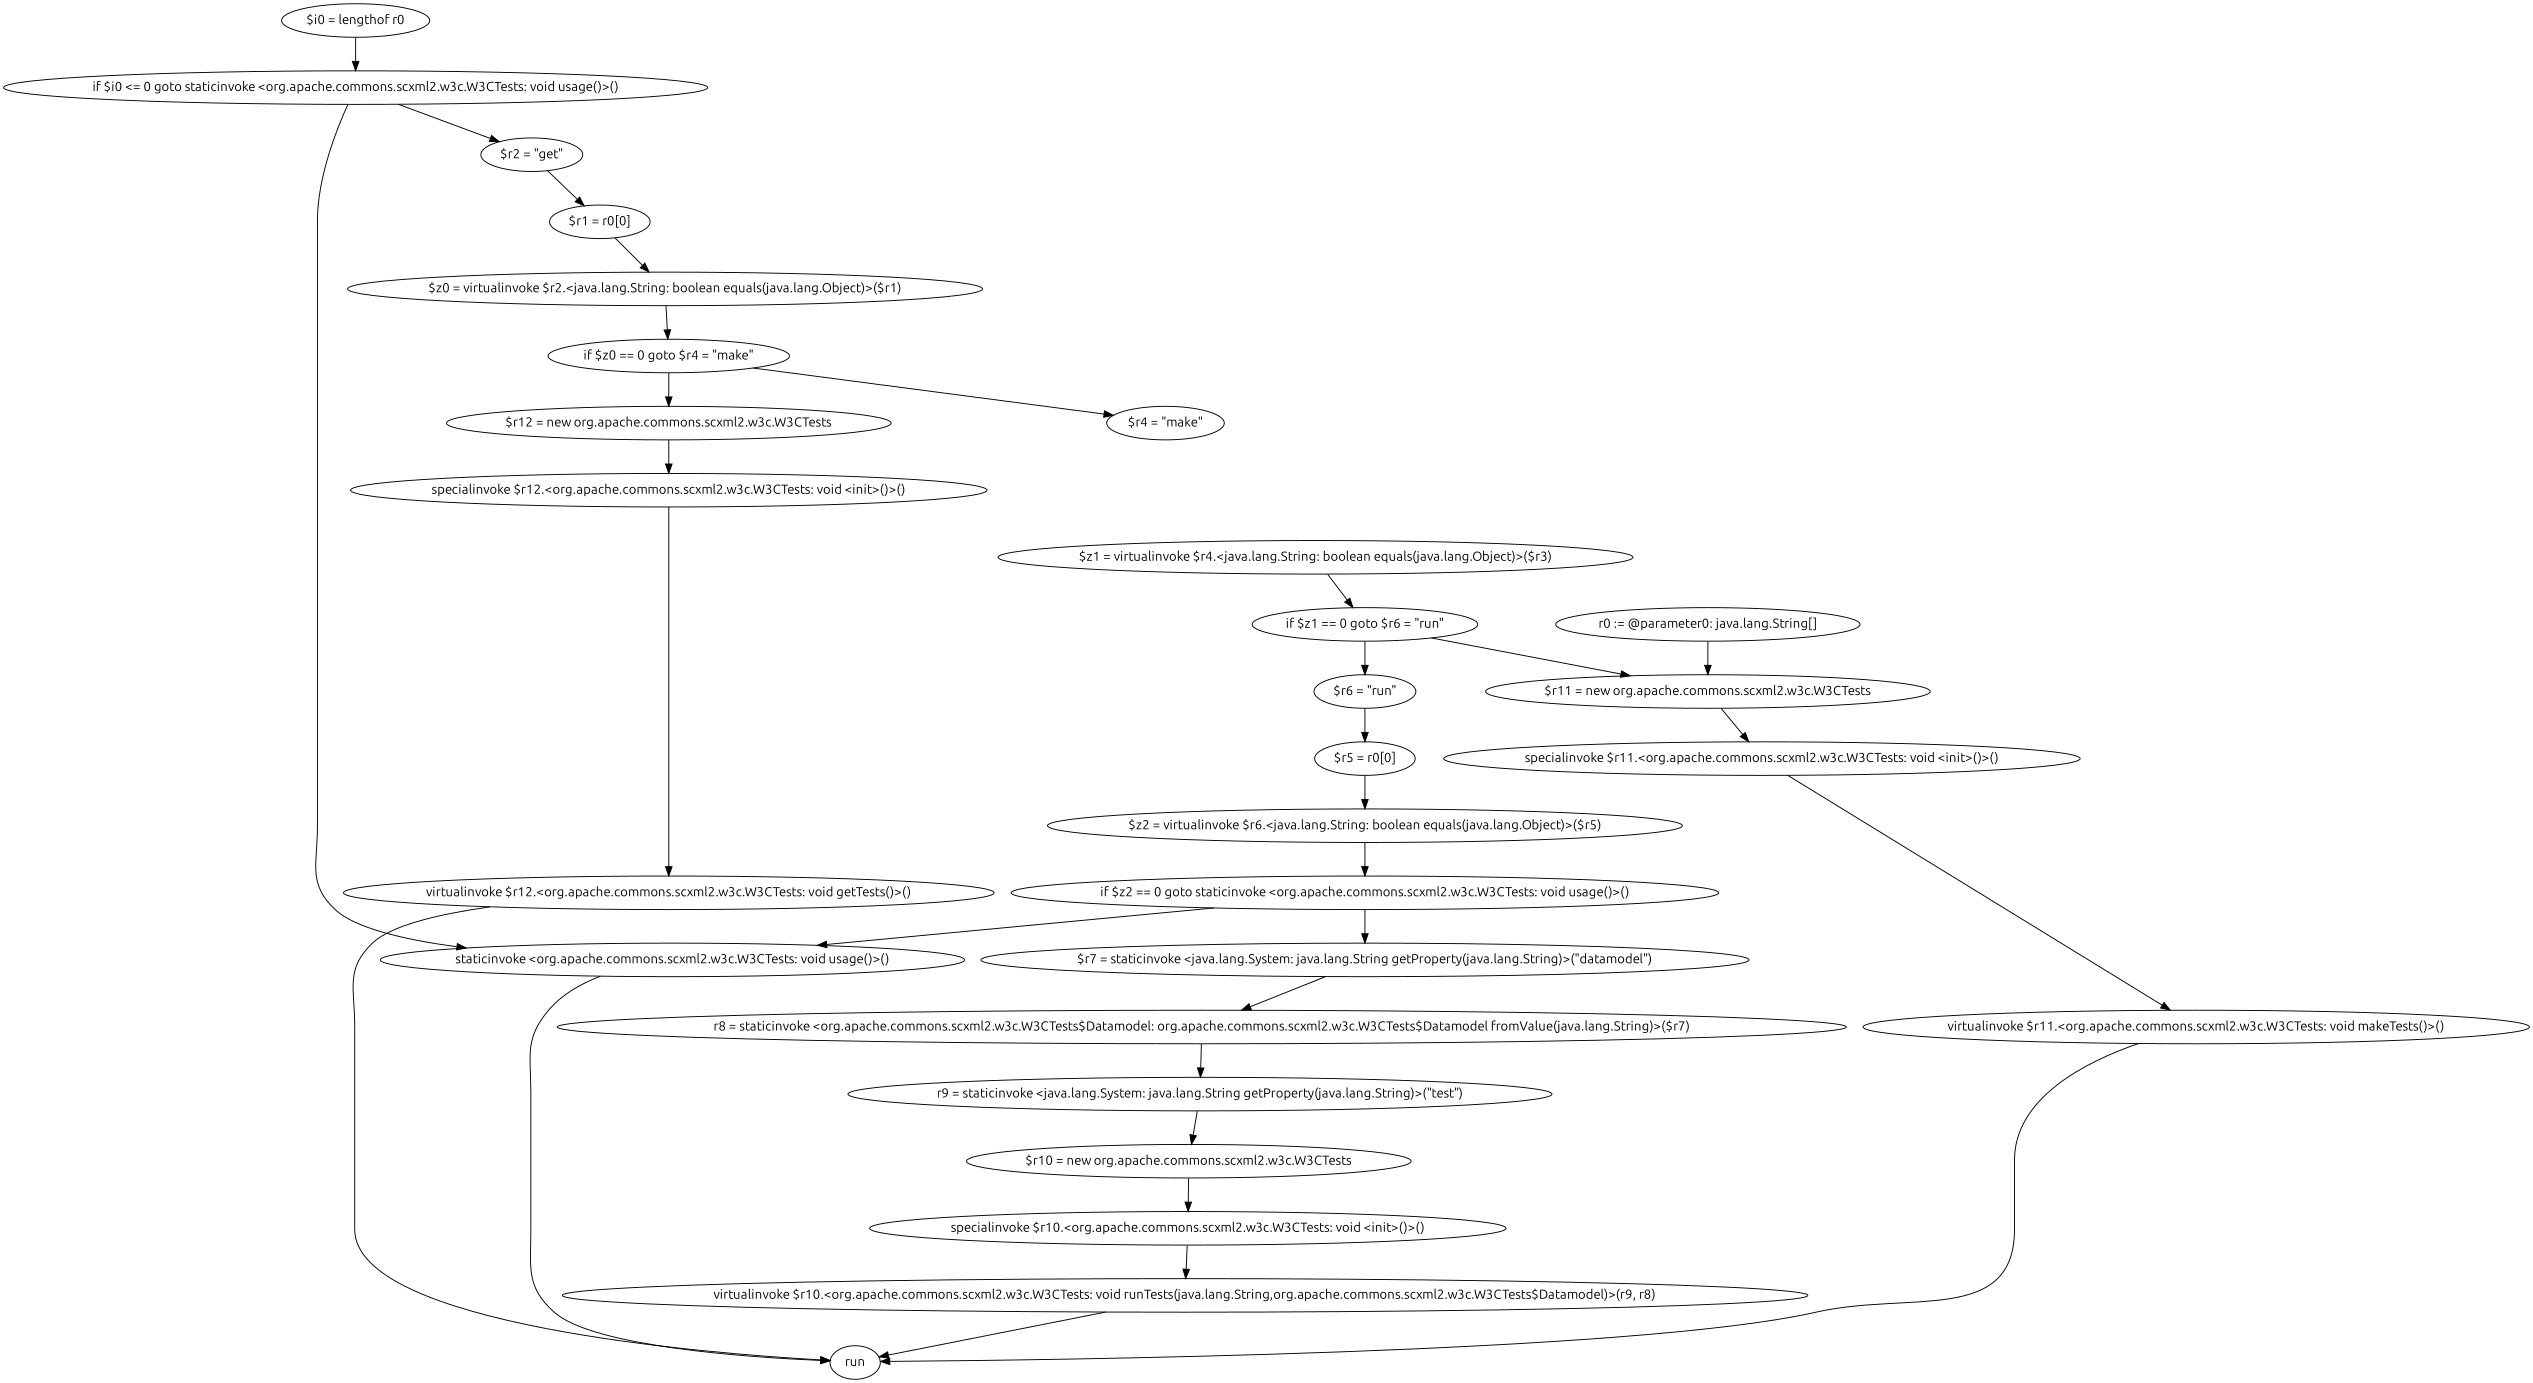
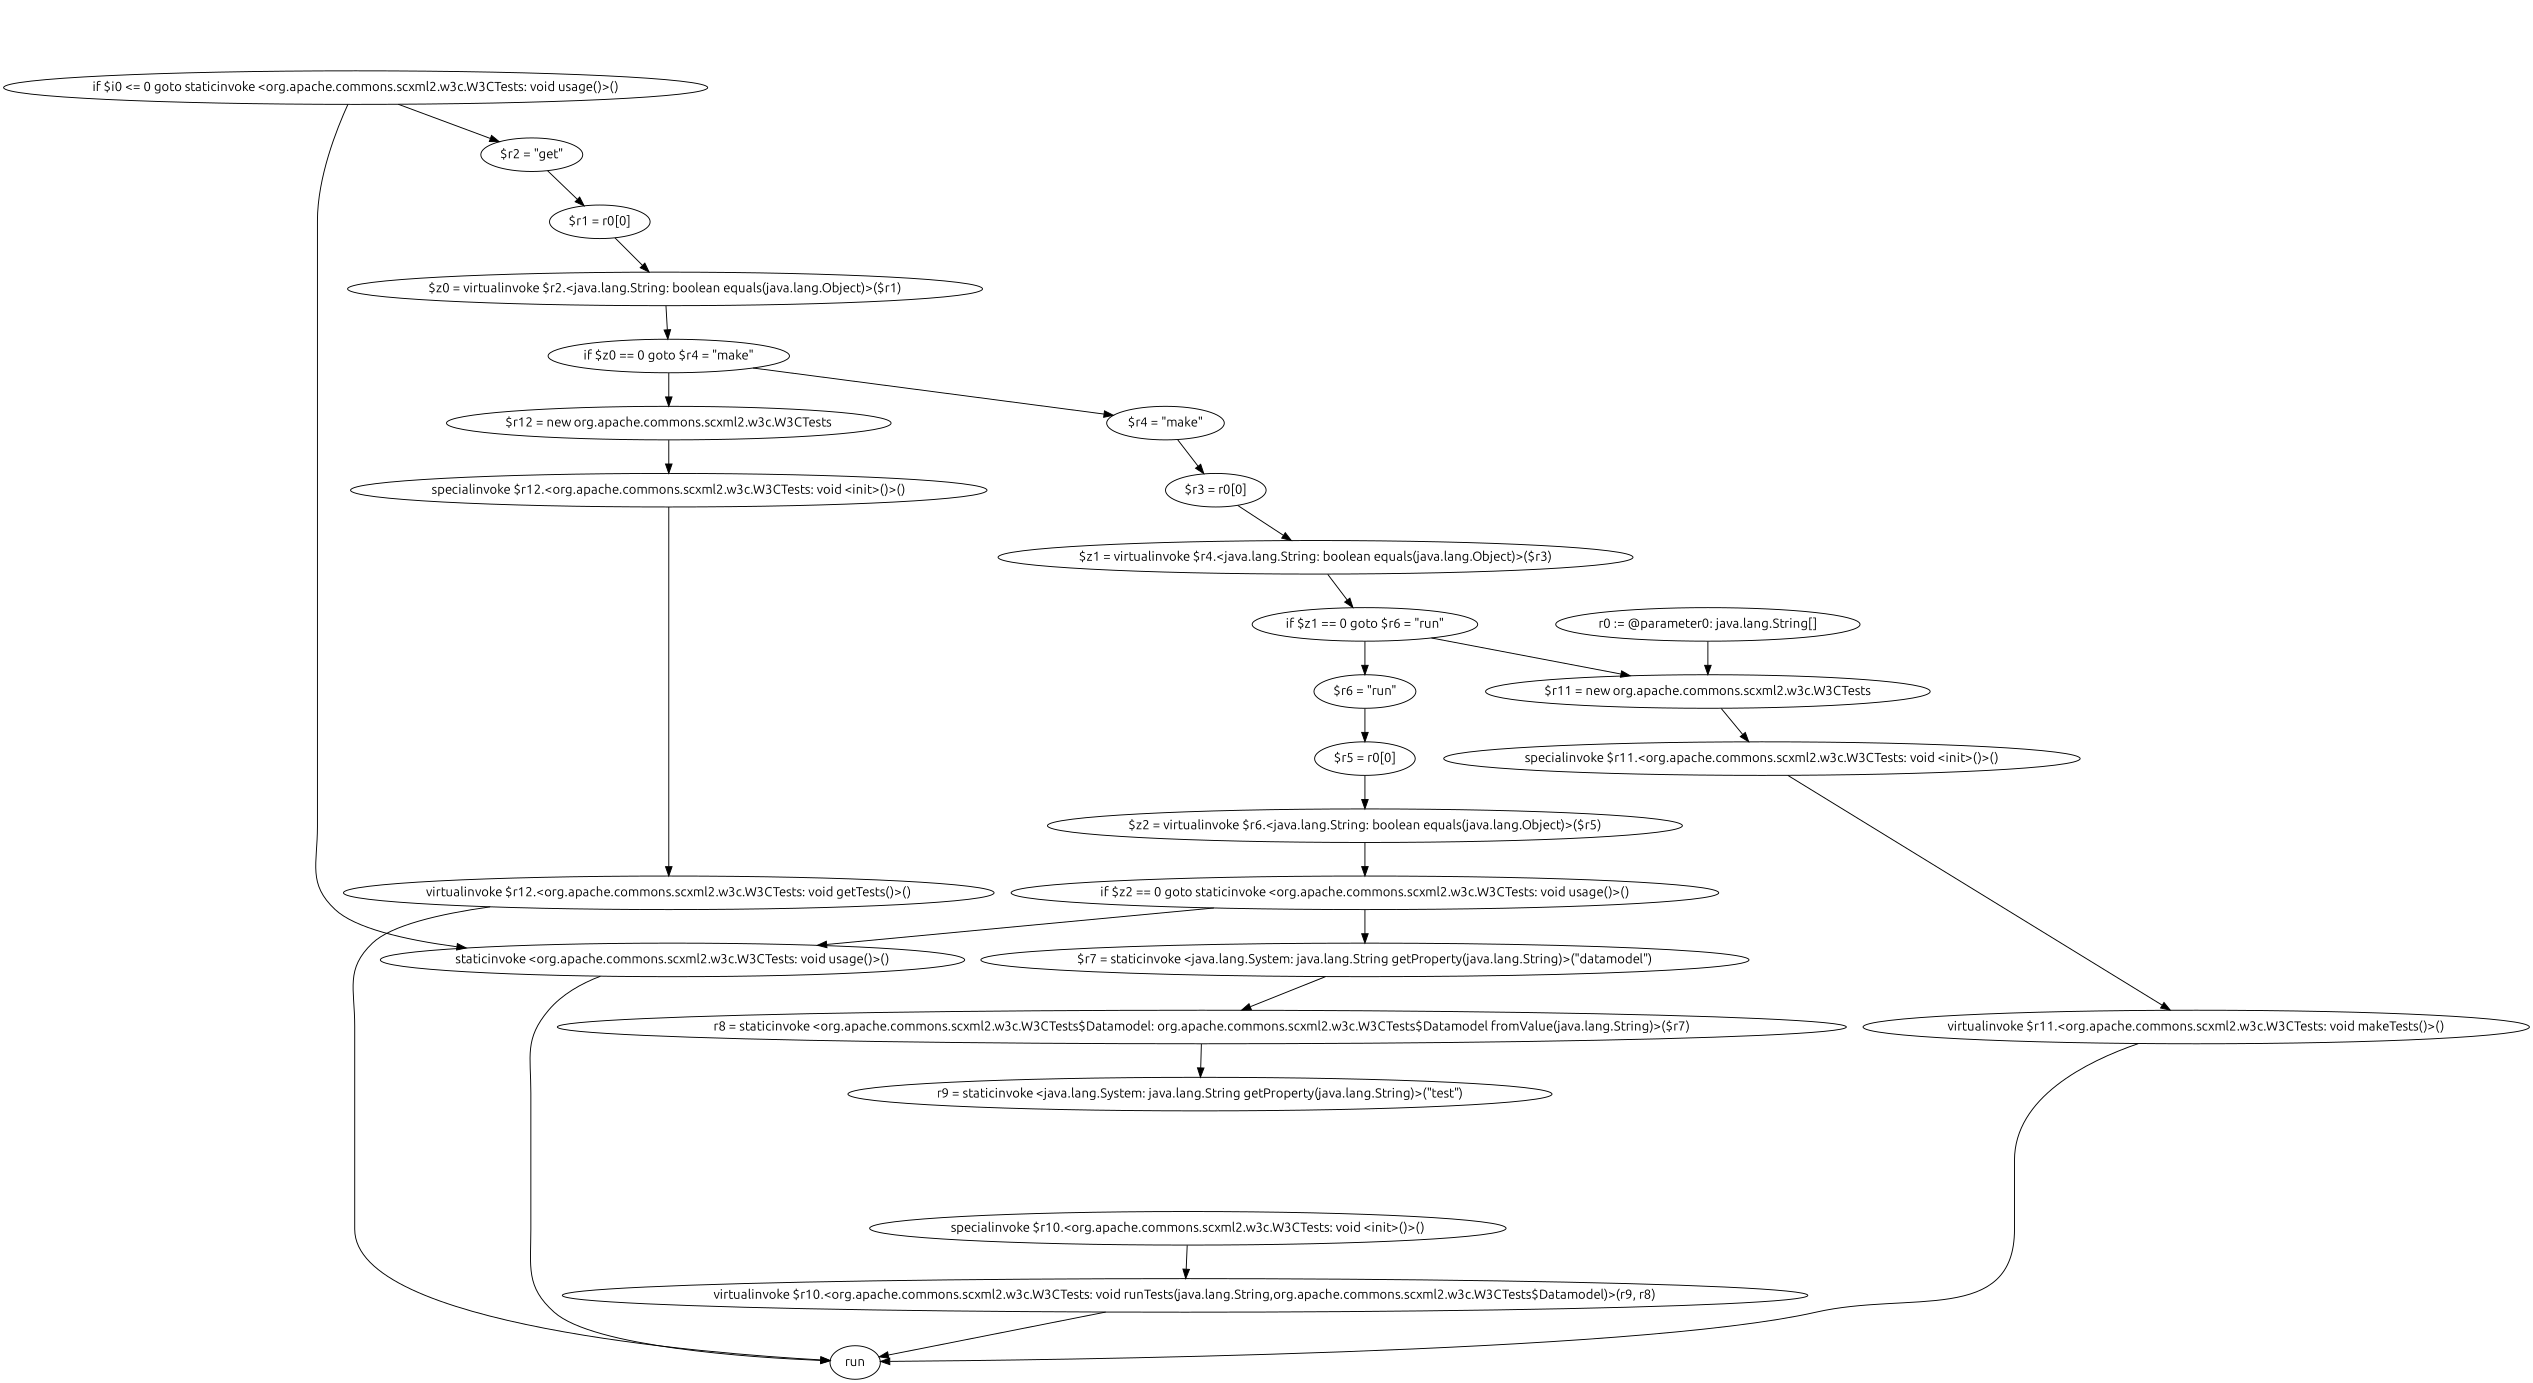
node "$i0 = lengthof r0": removed
node "$r3 = r0[0]": added
node "$r10 = new org.apache.commons.scxml2.w3c.W3CTests": removed
